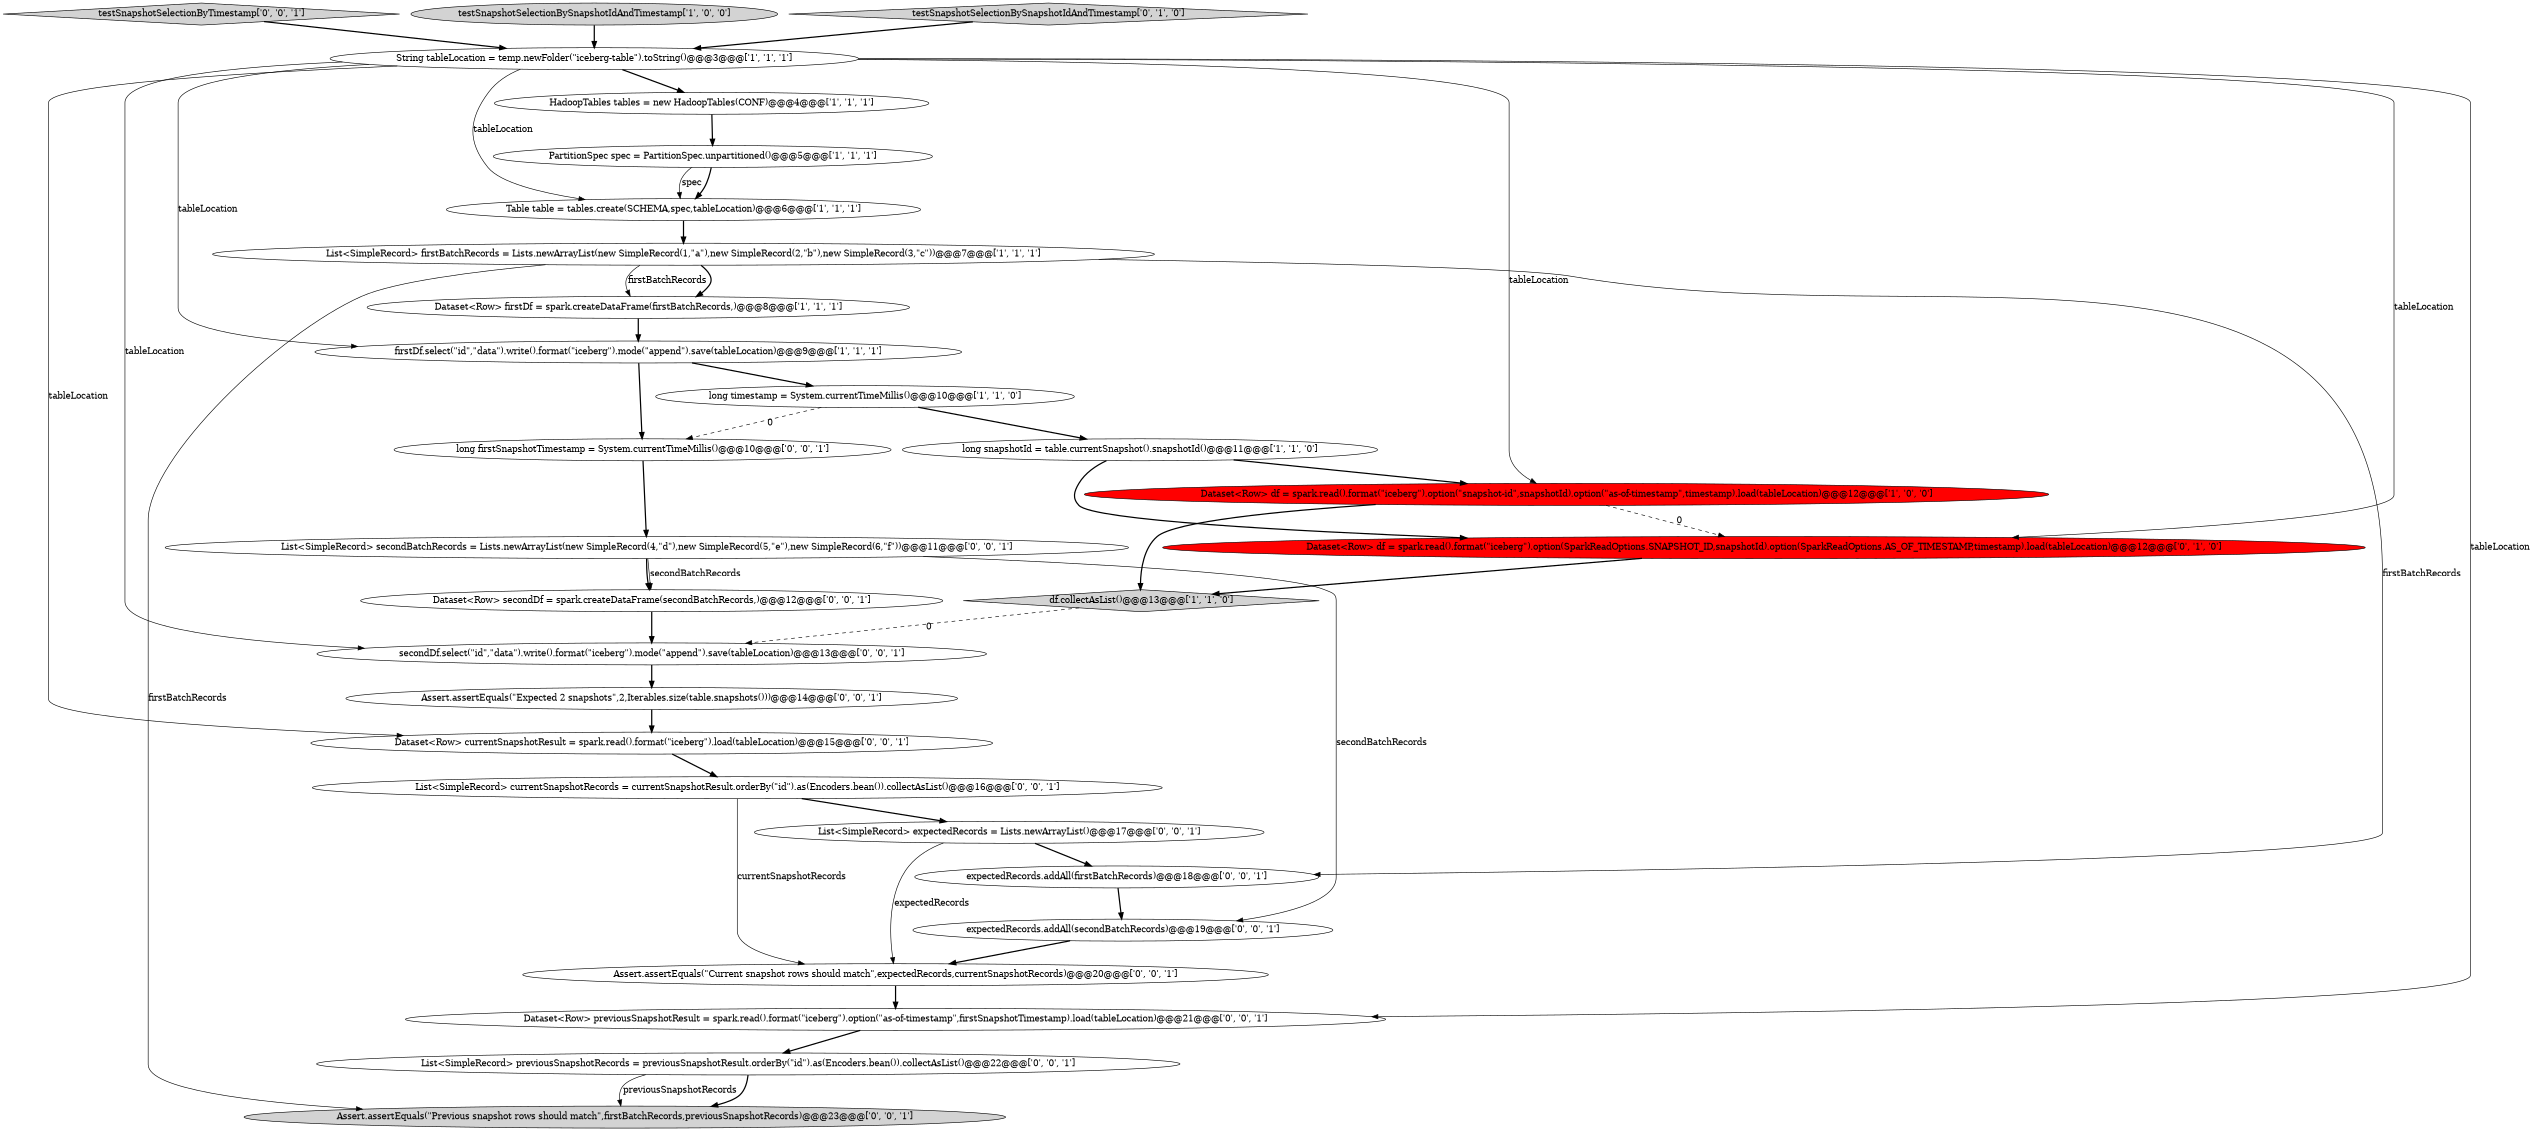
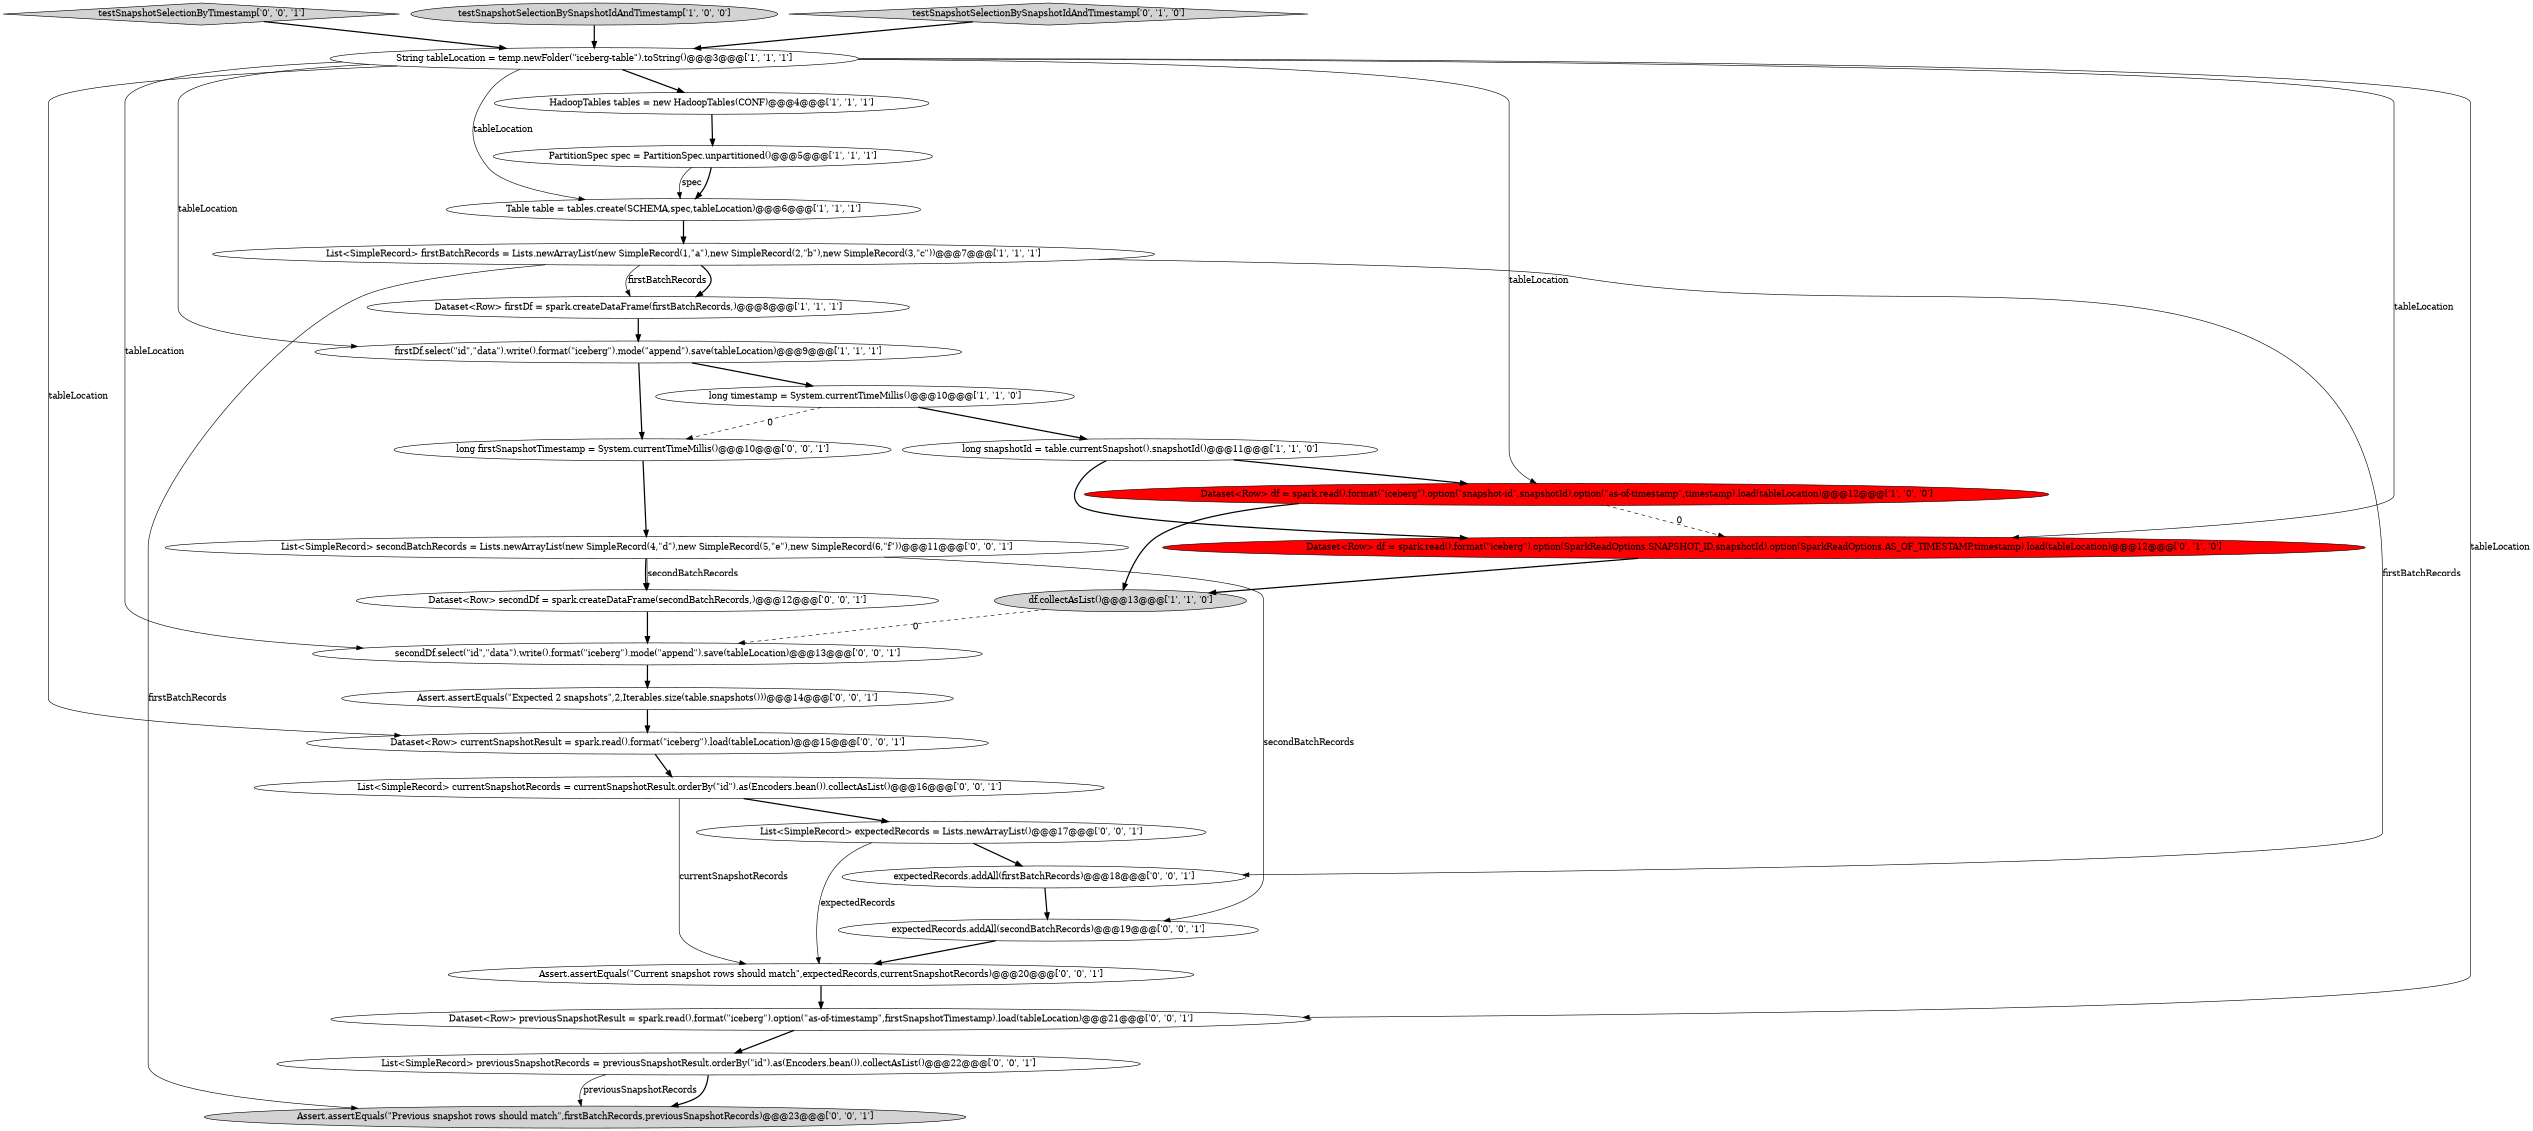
node "df.collectAsList()@@@13@@@['1', '1', '0']": shape diamond -> ellipse
